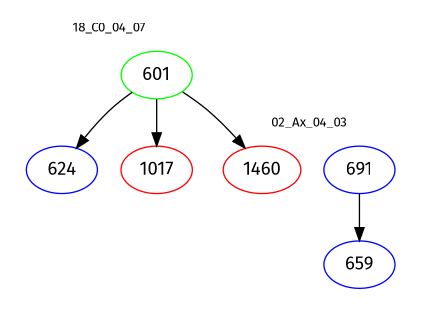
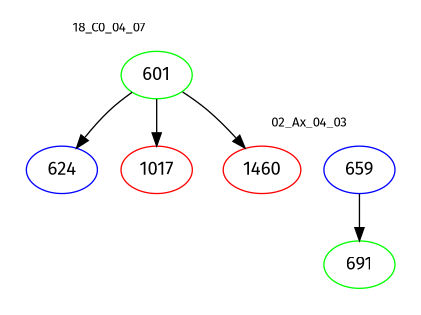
node "691": color blue -> green
edge "691" -> "659": reversed
